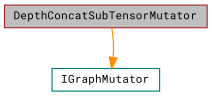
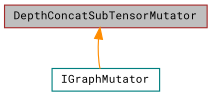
edge "DepthConcatSubTensorMutator" -> "IGraphMutator": reversed
